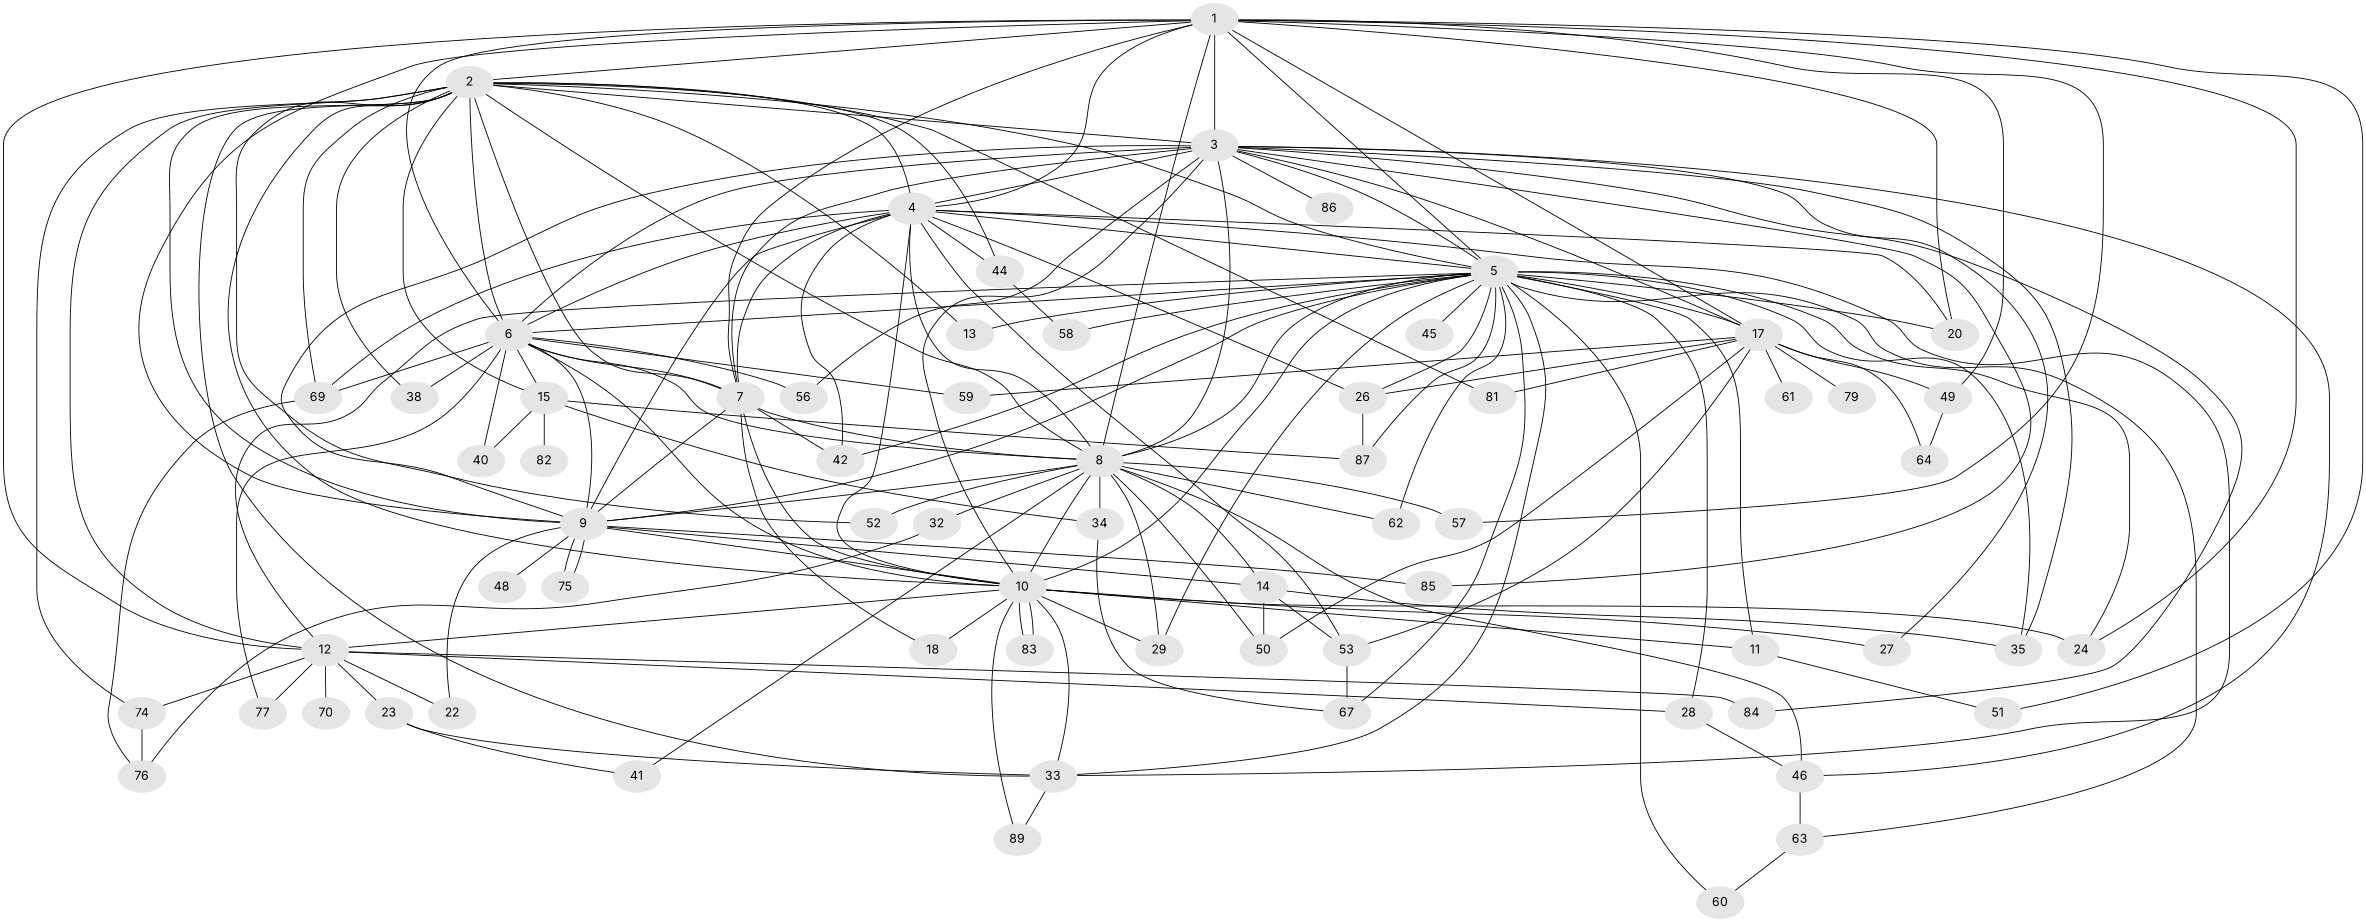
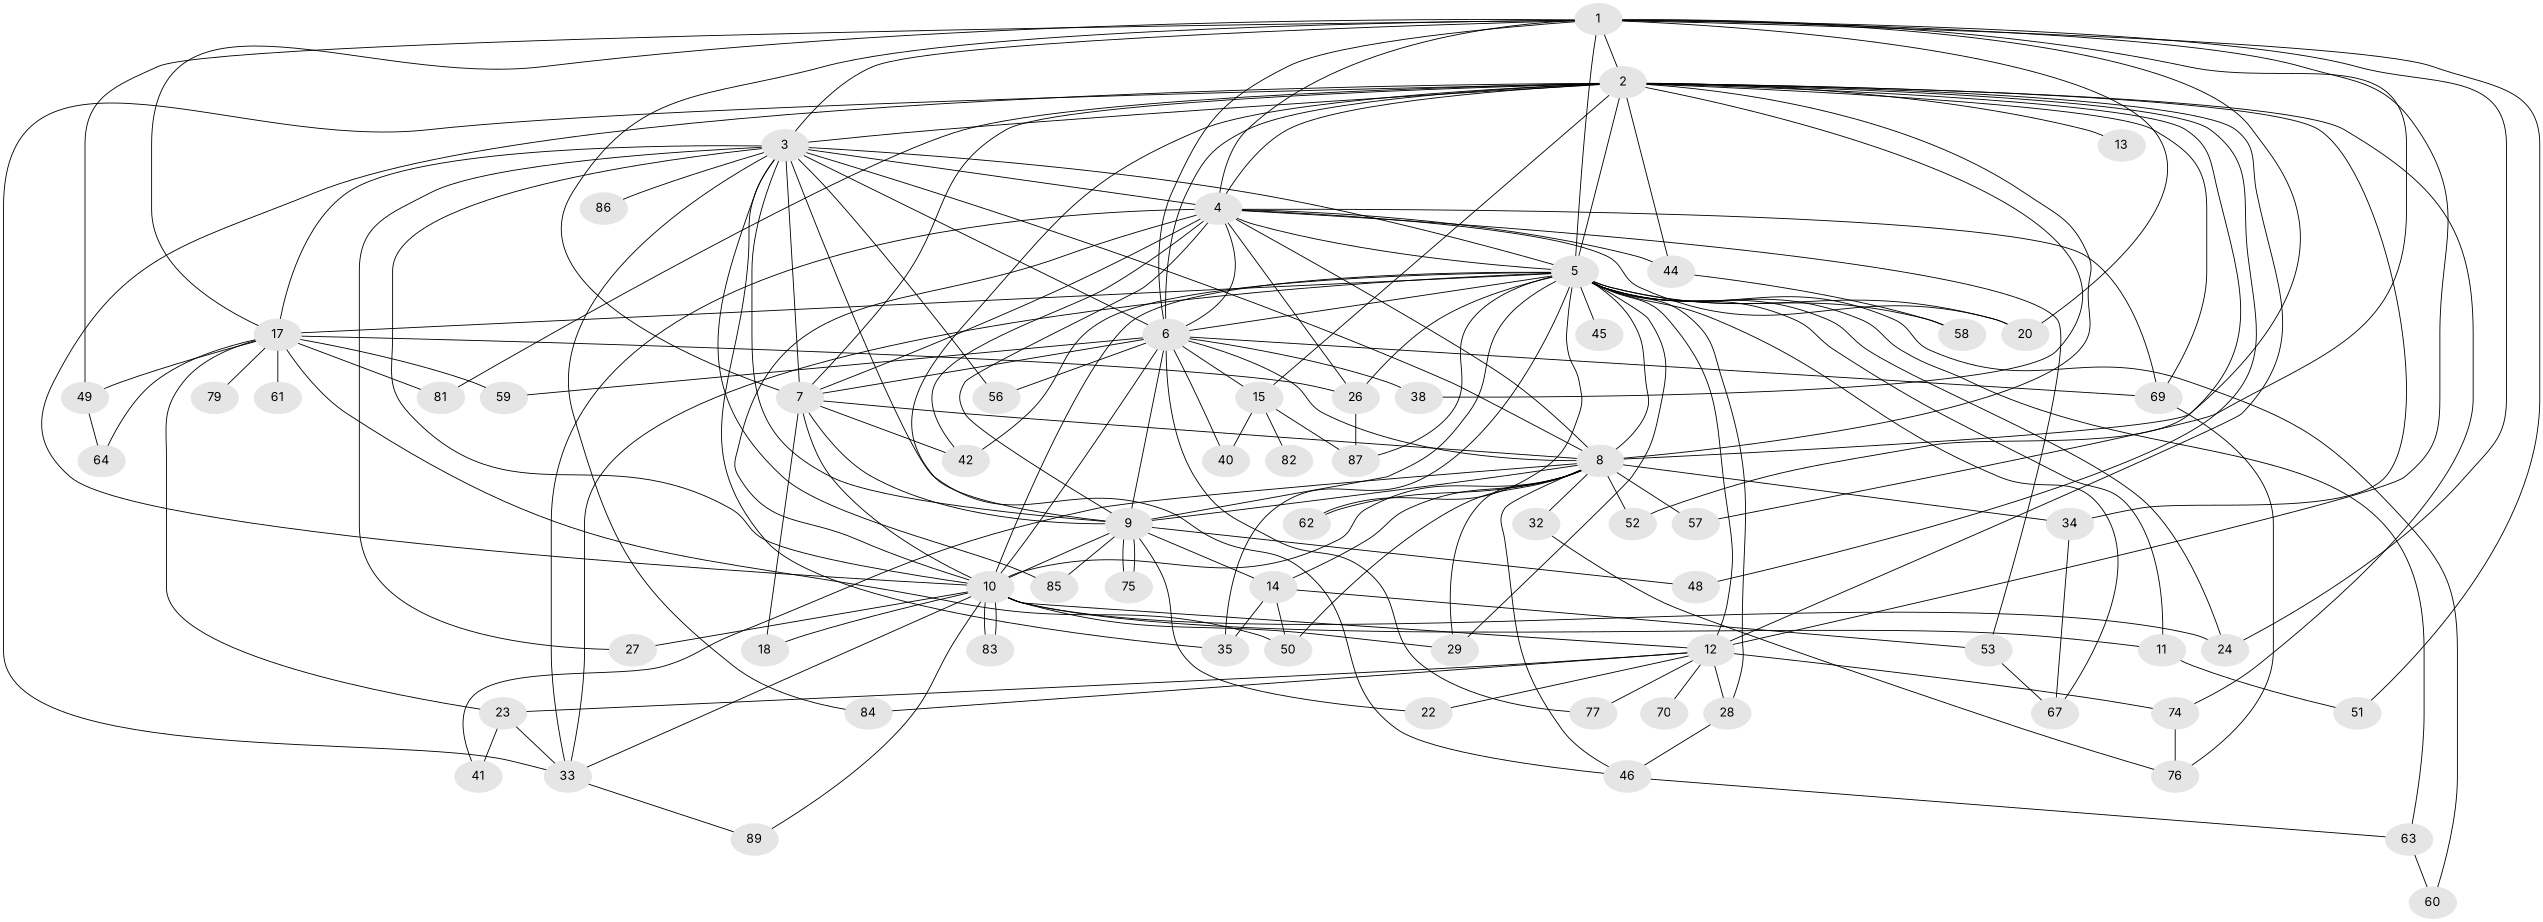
edge "1" -- "9": removed
edge "2" -- "48": added
edge "5" -- "13": removed
edge "15" -- "34": now "2" -- "34"
edge "17" -- "53": now "17" -- "23"
